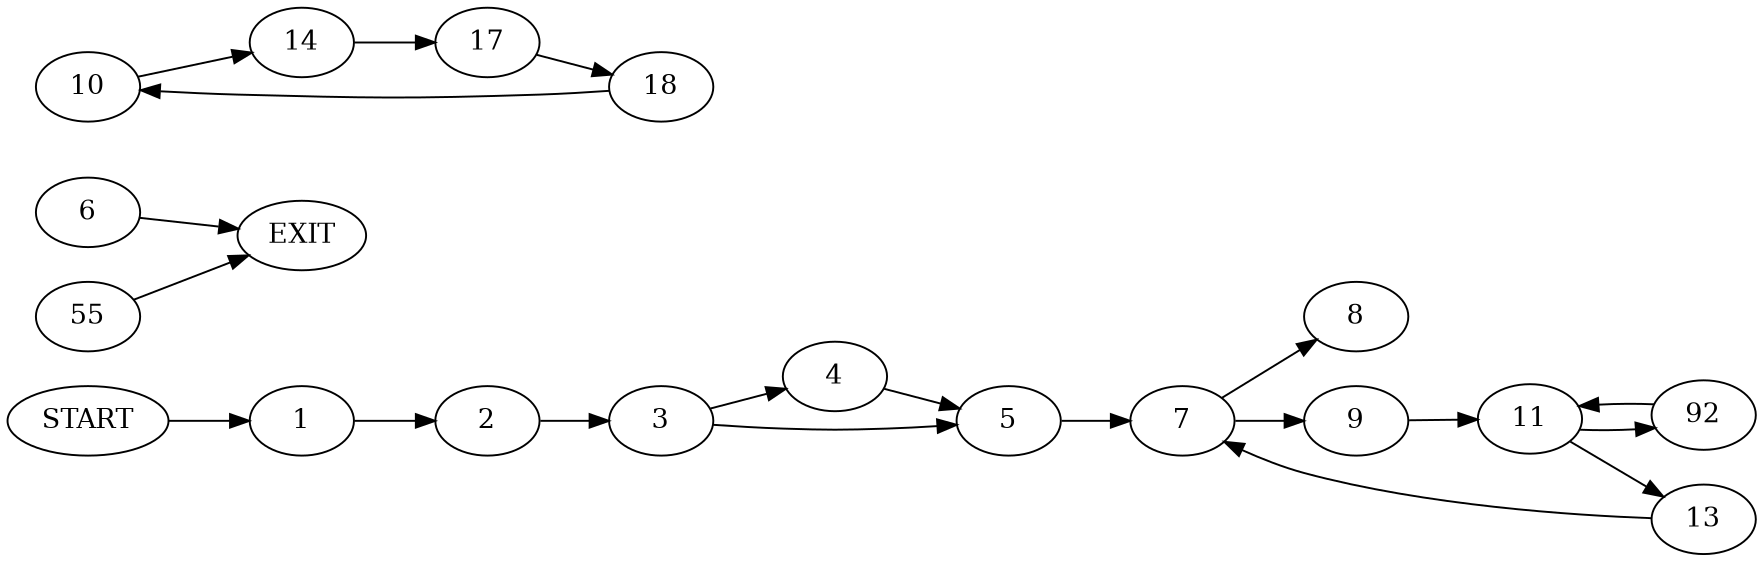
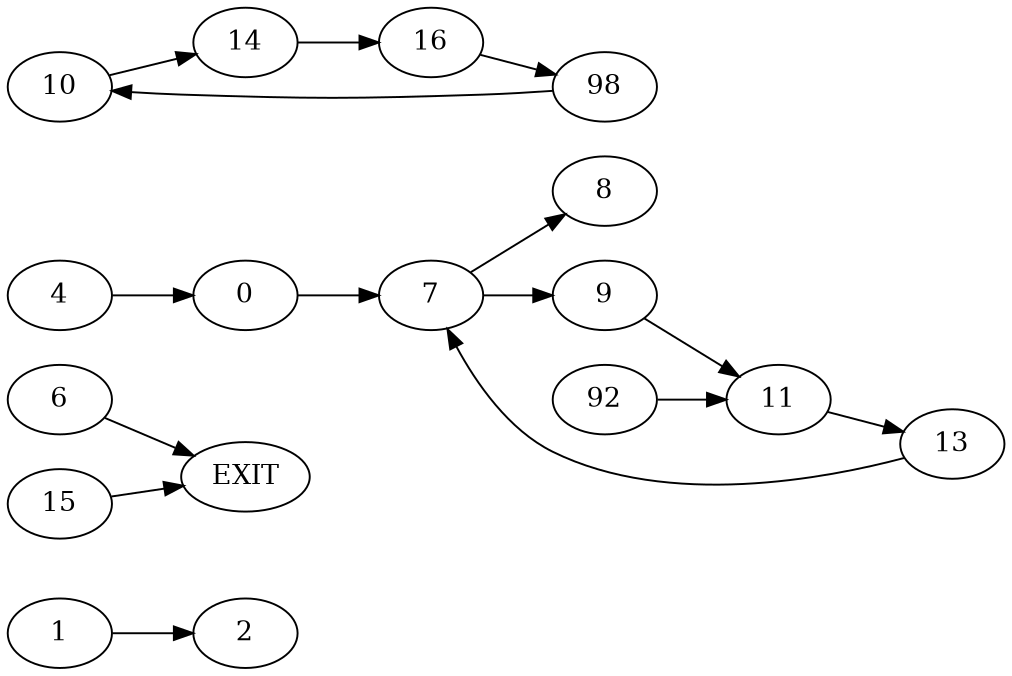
node "17": label "17" -> "16"
node "18": label "18" -> "98"
node "55": label "55" -> "15"
node "START": removed
node "3": removed
node "5": label "5" -> "0"
edge "11" -> "92": removed
